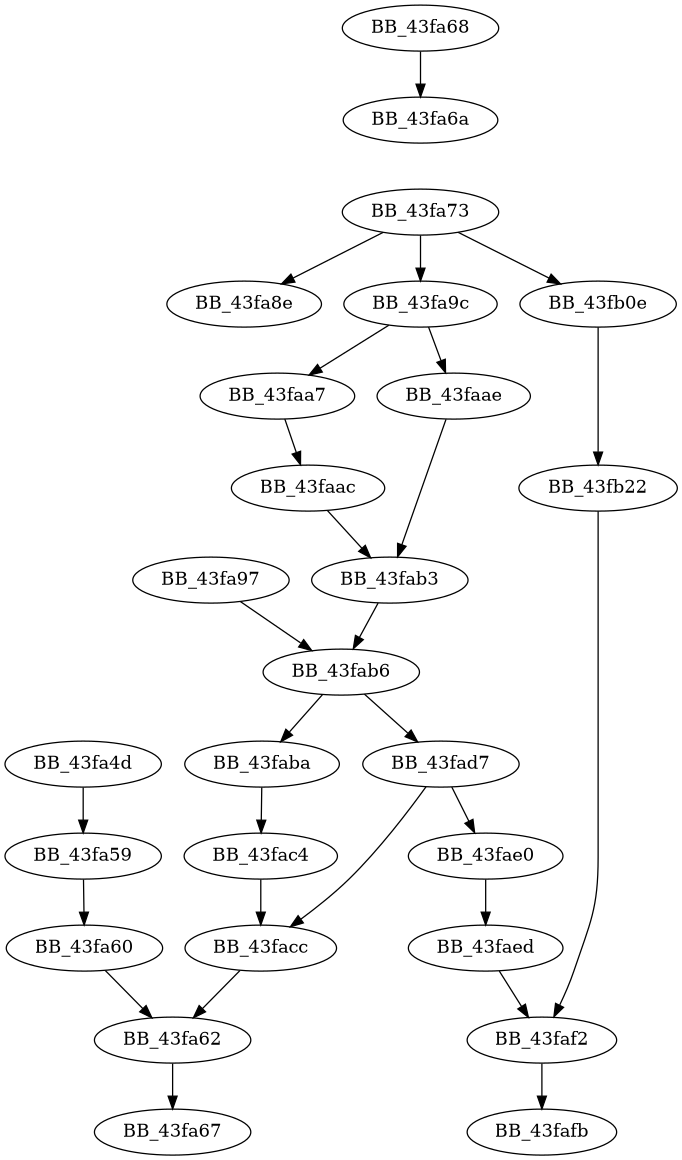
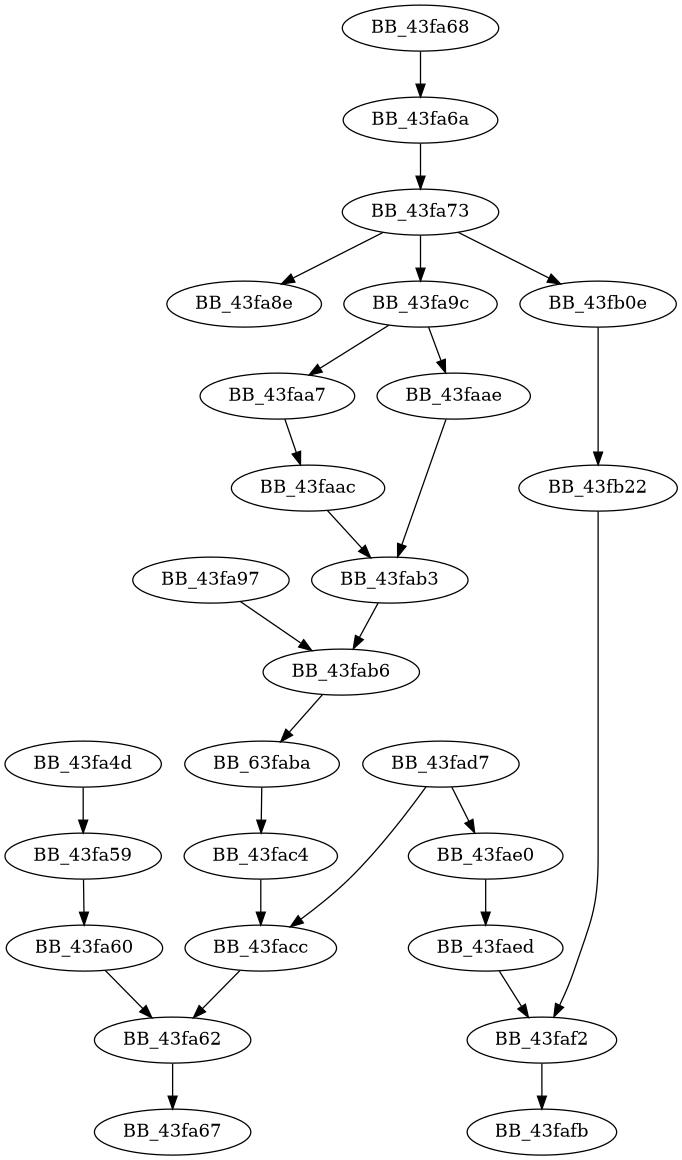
edge "BB_43fa6a" -> "BB_43fa73": added
edge "BB_43fab6" -> "BB_43fad7": removed
node "BB_43faba": label "BB_43faba" -> "BB_63faba"
